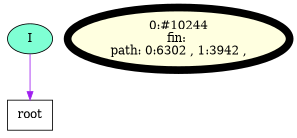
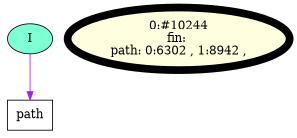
node "0:#10244 fin: path: 0:6302 , 1:3942 ,": label "0:#10244 fin: path: 0:6302 , 1:3942 ," -> "0:#10244 fin: path: 0:6302 , 1:8942 ,"
node "root": label "root" -> "path"
